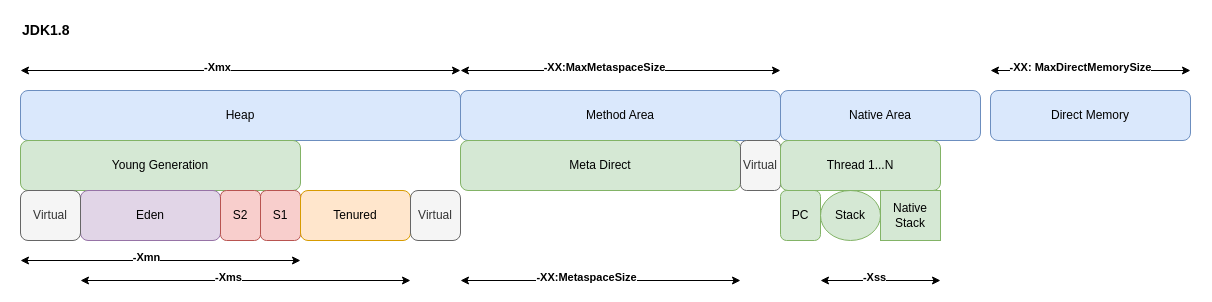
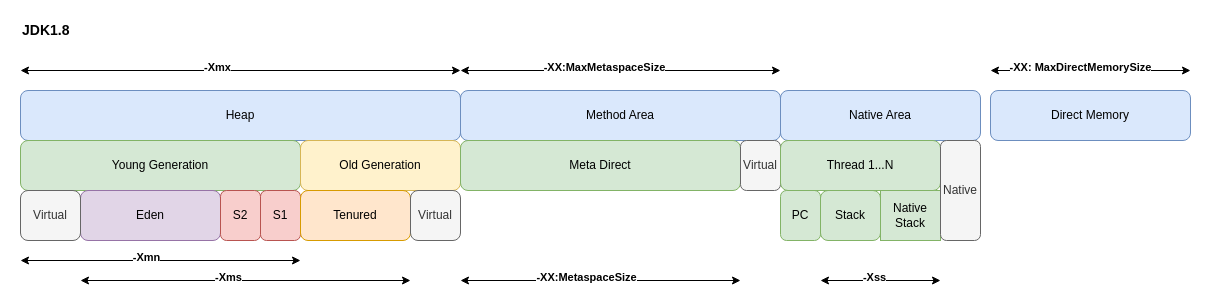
node "Old Generation": added
node "Native": added
node "Stack": shape ellipse -> rounded rectangle
